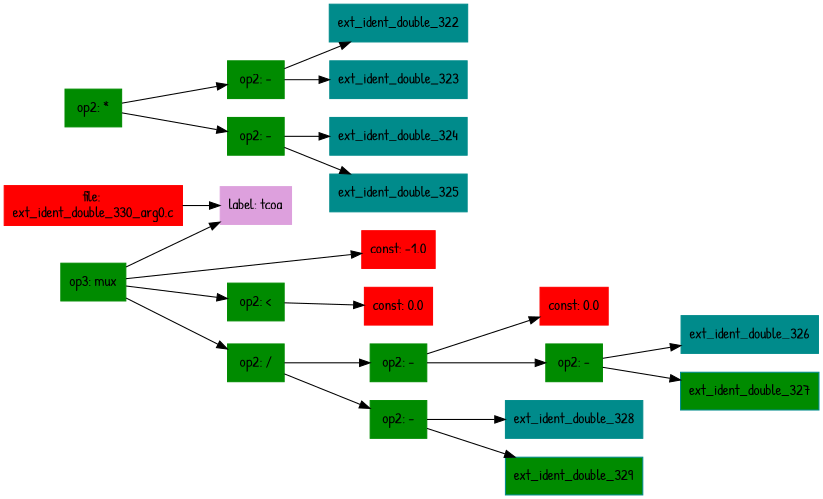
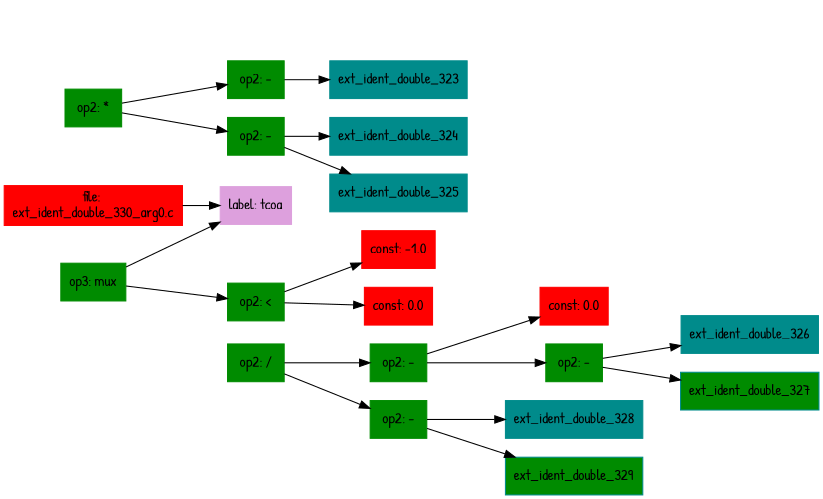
node "ext_ident_double_322": removed
edge "op3: mux" -> "const: -1.0": now "op2: <" -> "const: -1.0"
edge "op3: mux" -> "op2: /": removed
